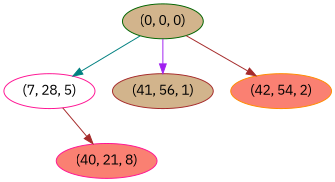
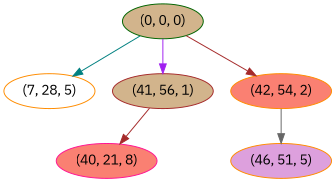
node "(7, 28, 5)": color deeppink -> darkorange
edge "(7, 28, 5)" -> "(40, 21, 8)": now "(41, 56, 1)" -> "(40, 21, 8)"
node "(46, 51, 5)": added
